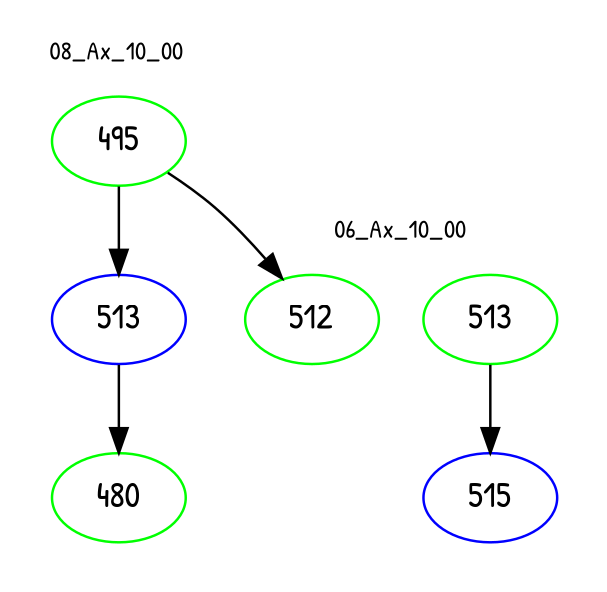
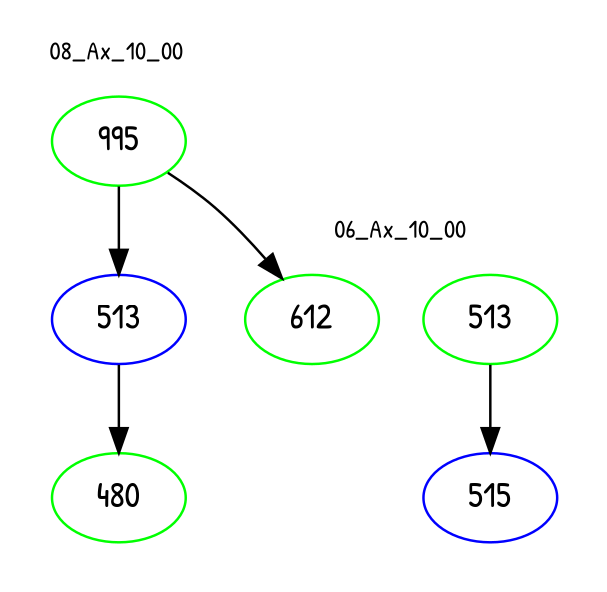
node "495": label "495" -> "995"
node "512": label "512" -> "612"
